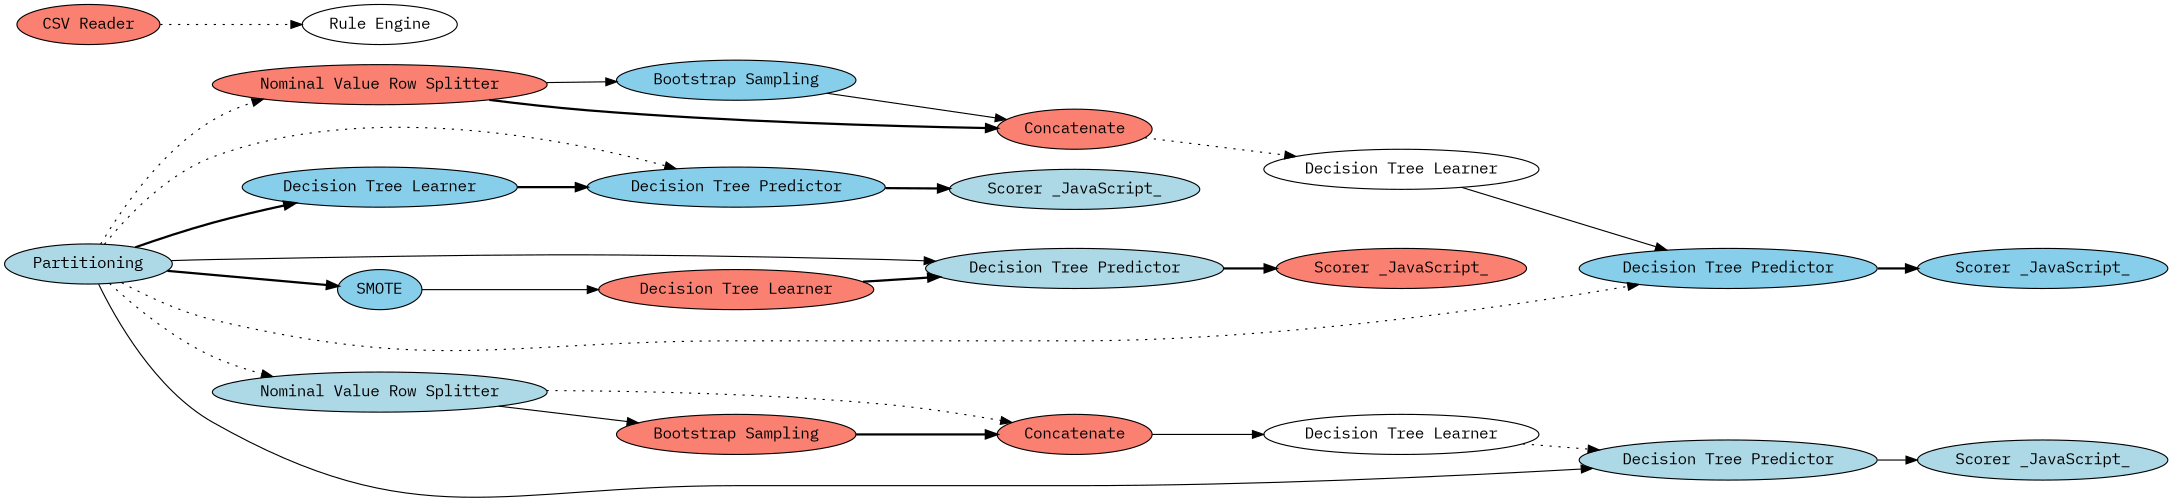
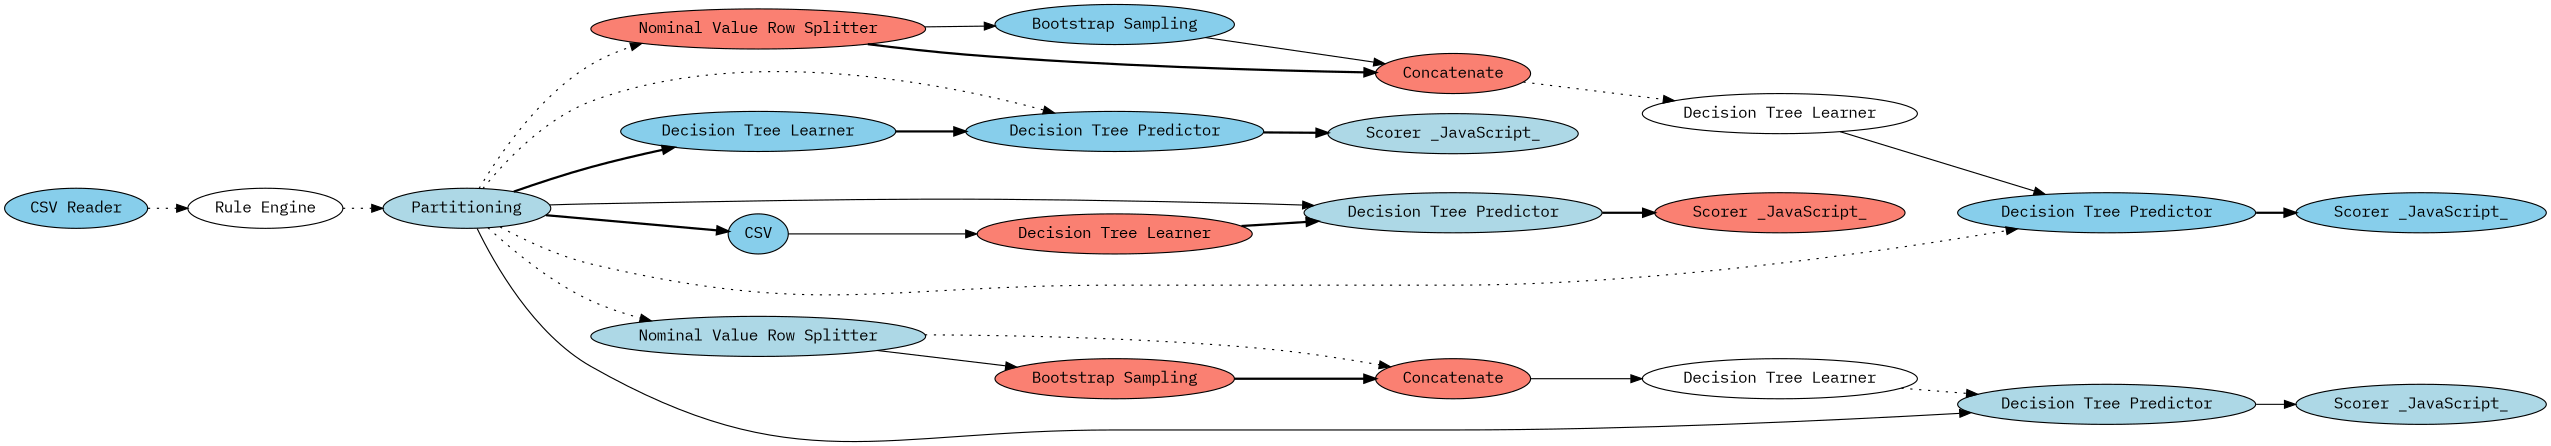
node "CSV Reader": fillcolor salmon -> skyblue
edge "Rule Engine" -> "Partitioning": added
node "SMOTE": label "SMOTE" -> "CSV"
